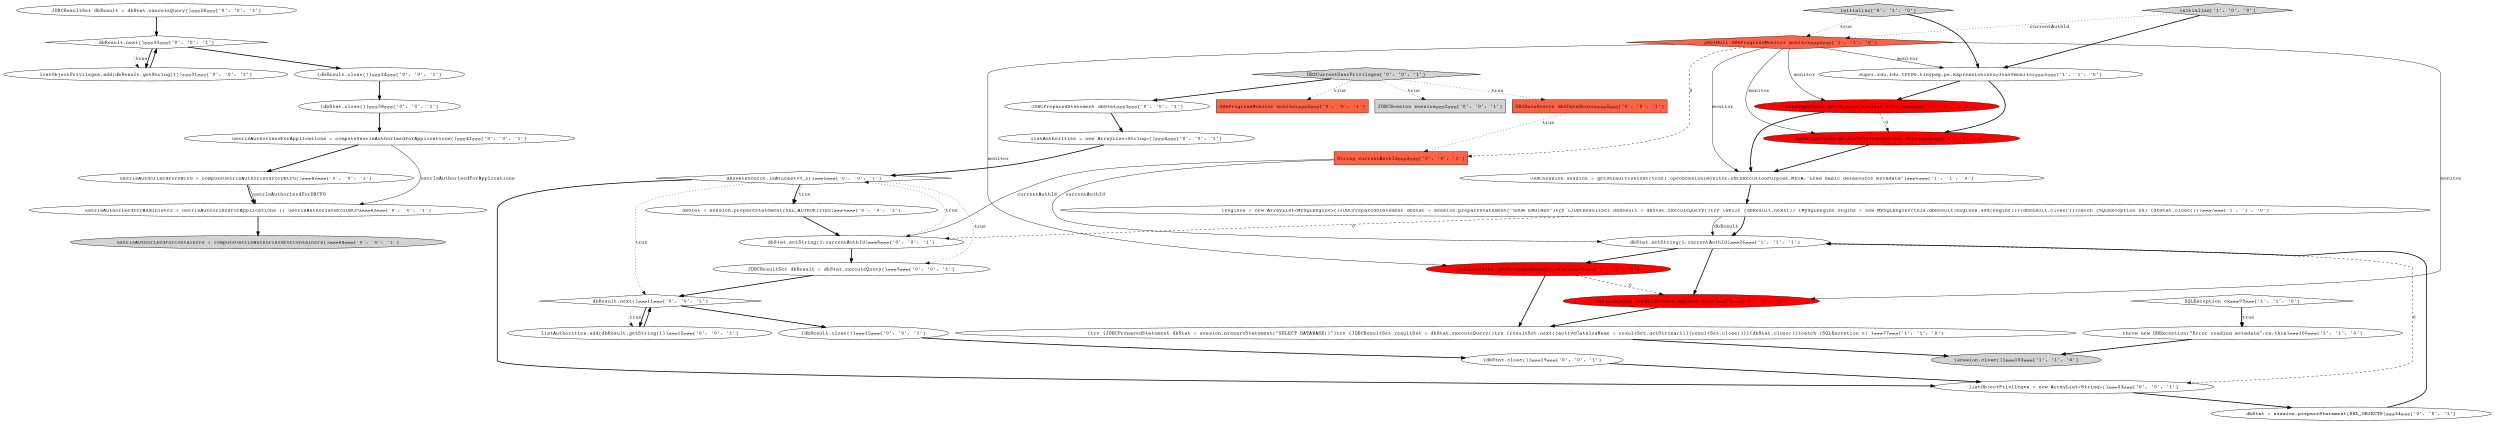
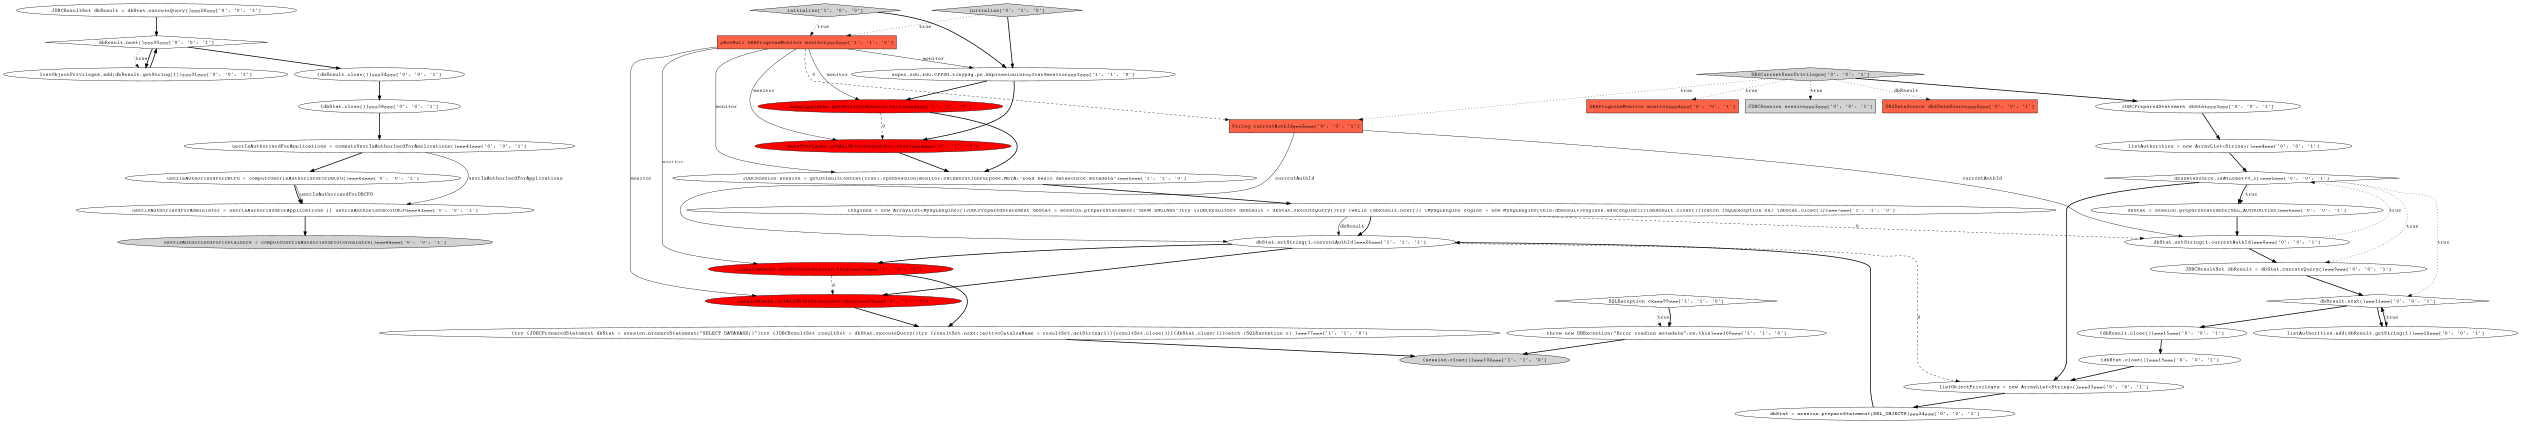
edge "initialize['1', '0', '0']" -> "@NotNull DBRProgressMonitor monitor@@@2@@@['1', '1', '0']": label "currentAuthId" -> "true"
node "@NotNull DBRProgressMonitor monitor@@@2@@@['1', '1', '0']": shape diamond -> box
edge "DB2CurrentUserPrivileges['0', '0', '1']" -> "DB2DataSource db2DataSource@@@2@@@['0', '0', '1']": label "true" -> "dbResult"
edge "DB2DataSource db2DataSource@@@2@@@['0', '0', '1']" -> "String currentAuthId@@@2@@@['0', '0', '1']": now "DB2CurrentUserPrivileges['0', '0', '1']" -> "String currentAuthId@@@2@@@['0', '0', '1']"
